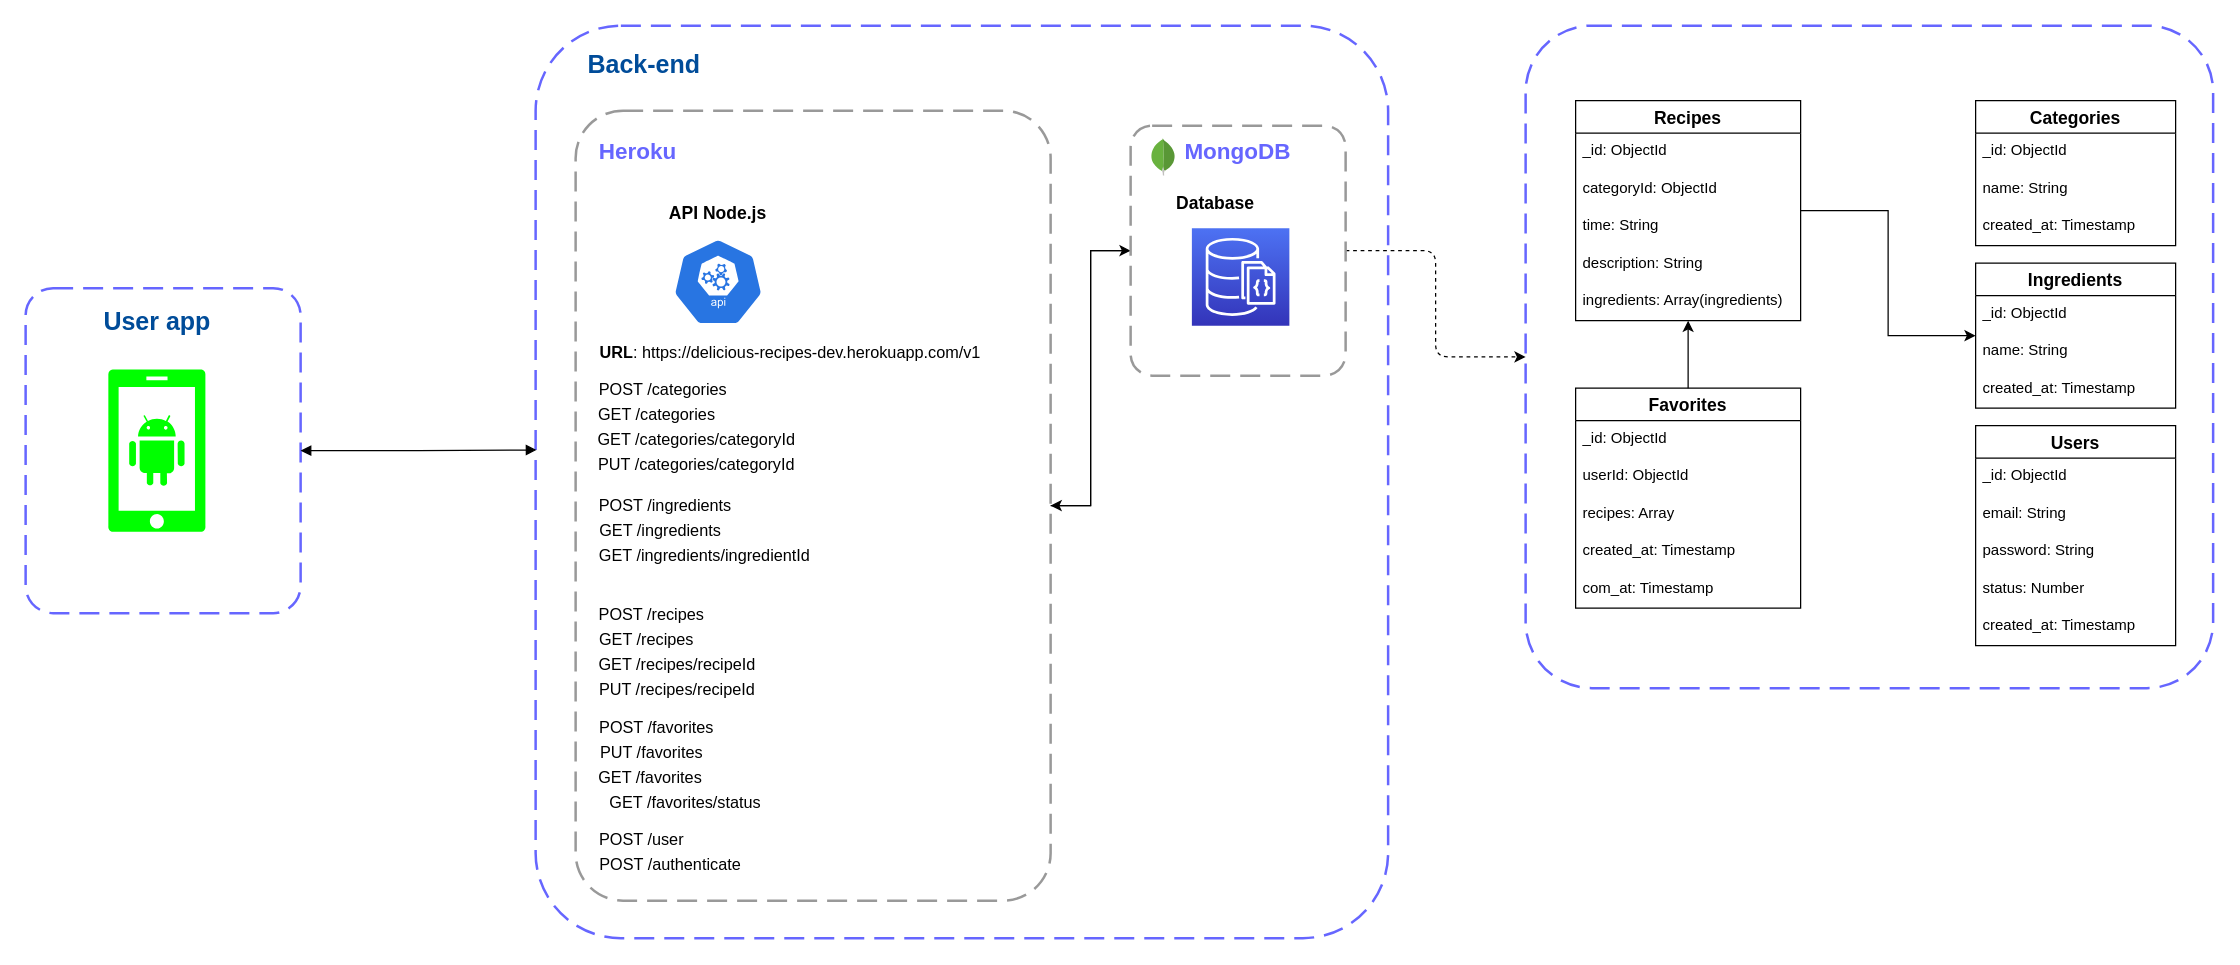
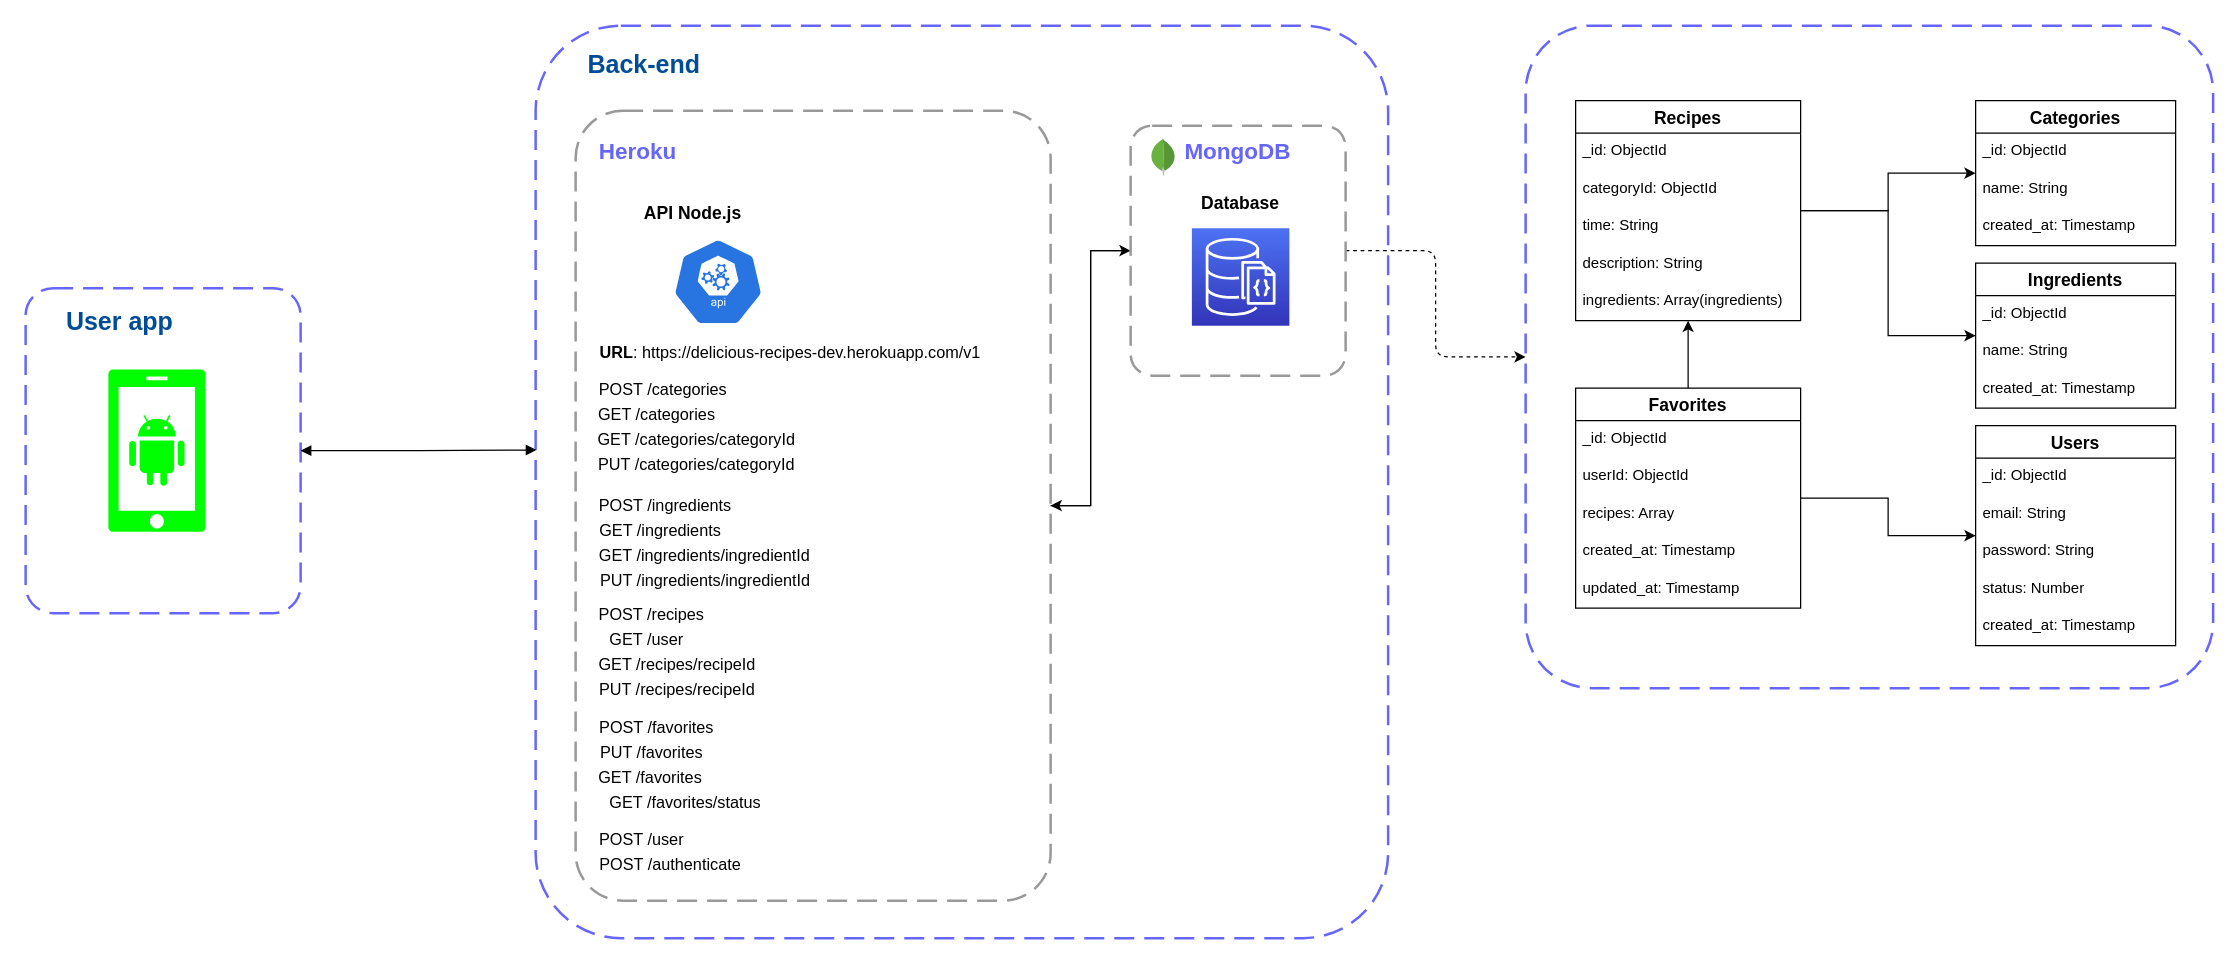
edge "Recipes" -> "Categories": added
node "Database": moved (1216, 203) -> (1241, 203)
node "API Node.js": moved (718, 213) -> (693, 213)
node "User app": moved (157, 321) -> (119, 321)
edge "Favorites" -> "Users": added
node "PUT /ingredients/ingredientId": added
node "com_at: Timestamp": label "com_at: Timestamp" -> "updated_at: Timestamp"
node "GET /recipes": label "GET /recipes" -> "GET /user"
